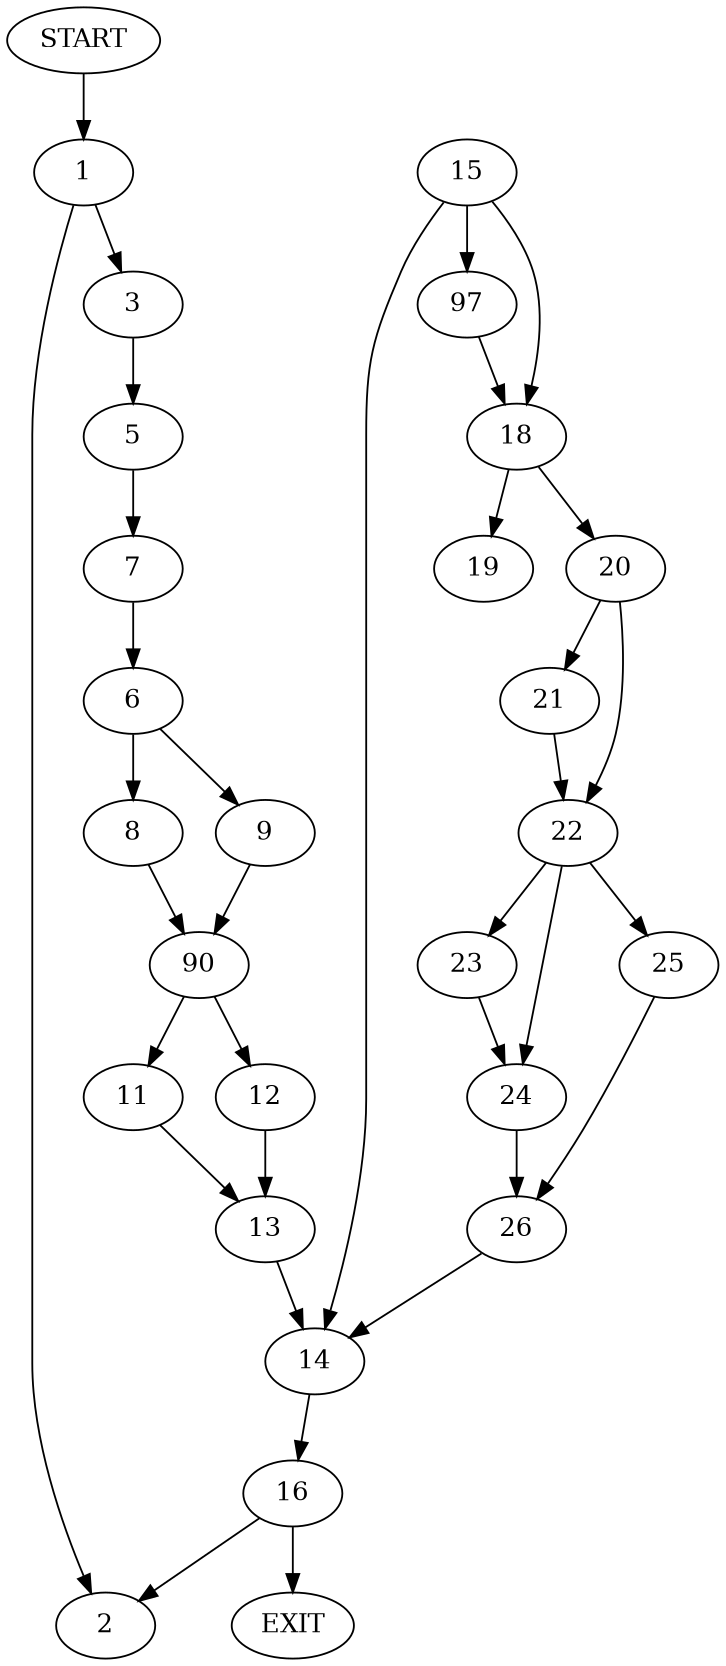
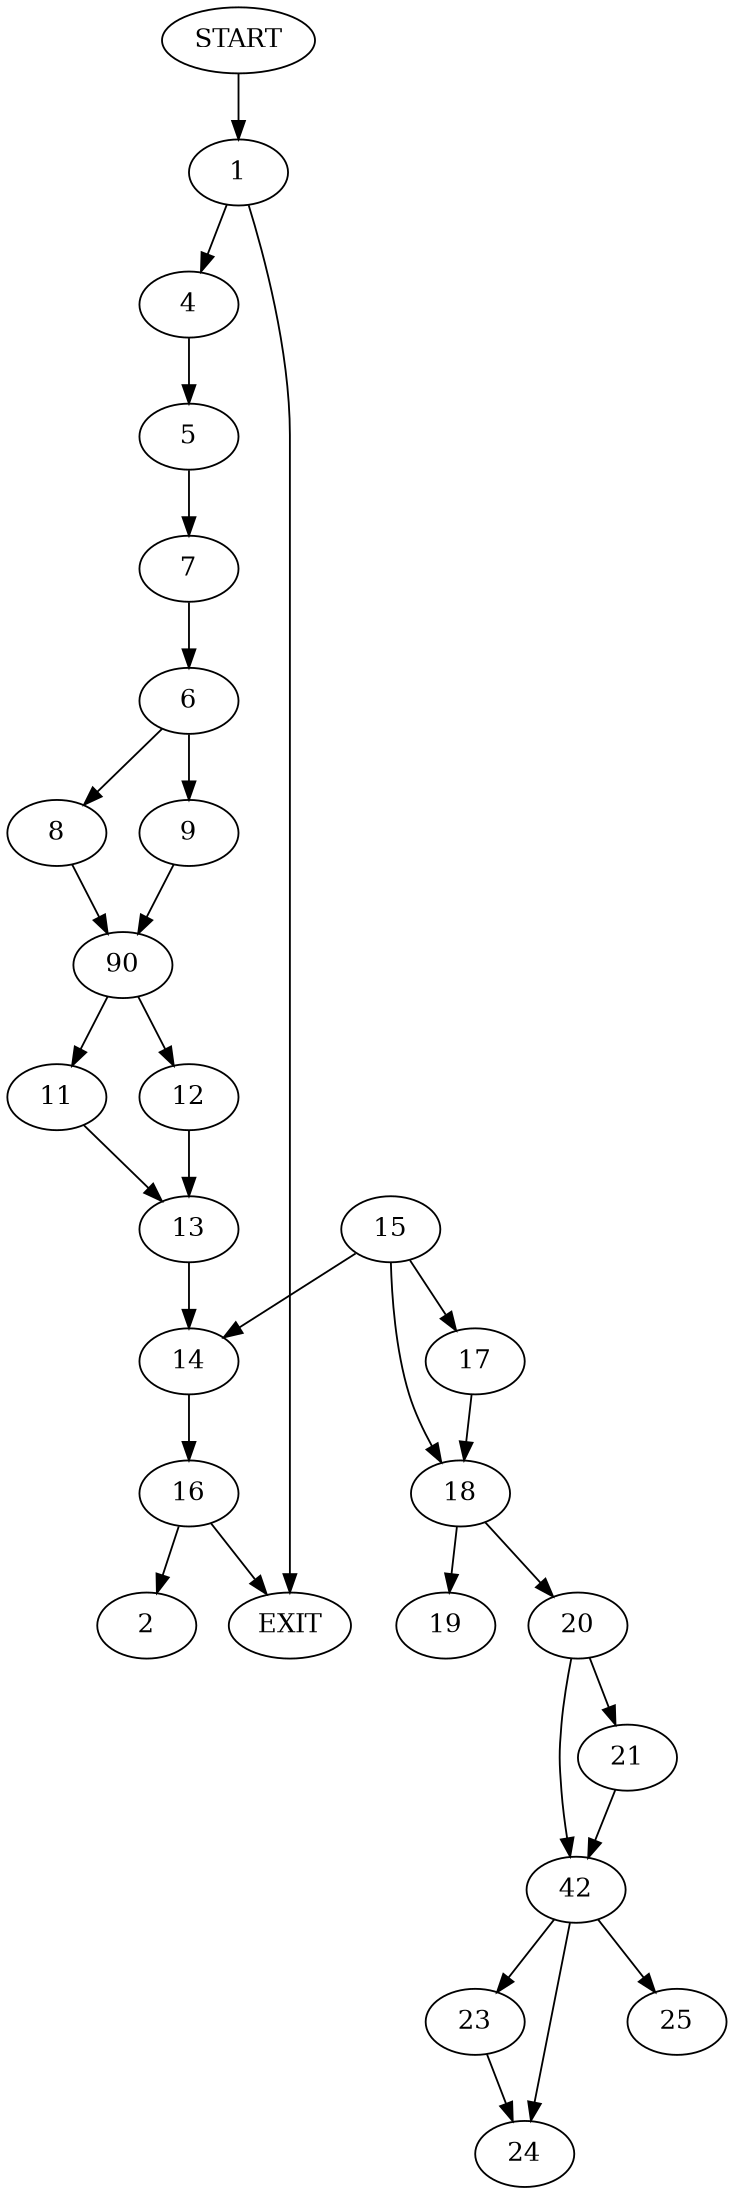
node "3": label "3" -> "4"
node "97": label "97" -> "17"
node "22": label "22" -> "42"
edge "1" -> "2": now "1" -> "EXIT"
node "26": removed
